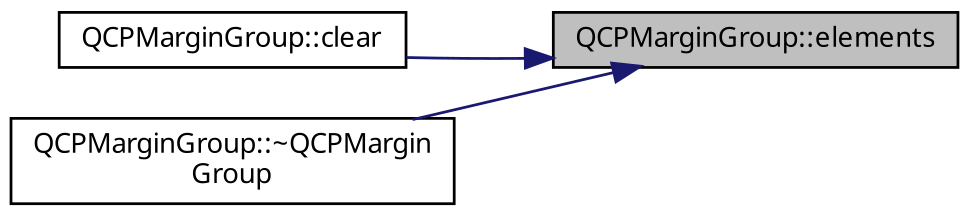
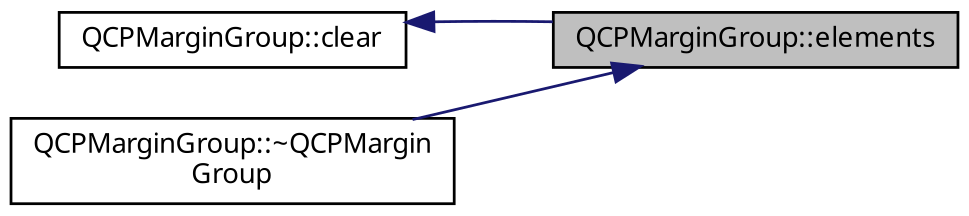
edge "QCPMarginGroup::clear" -> "QCPMarginGroup::elements": reversed
